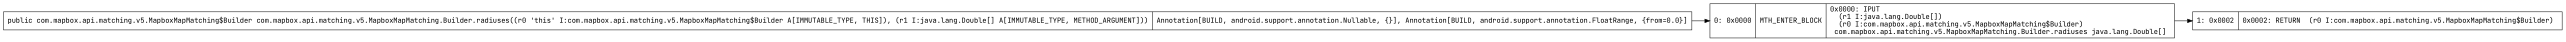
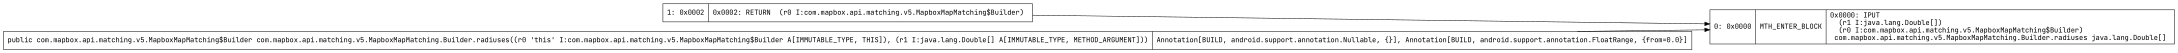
edge "0: 0x0000" -> "1: 0x0002": reversed
